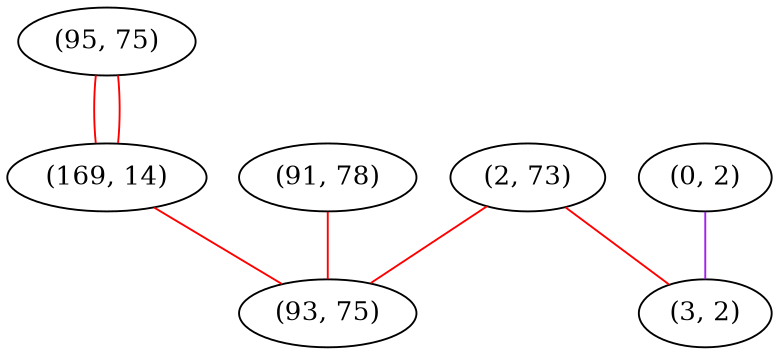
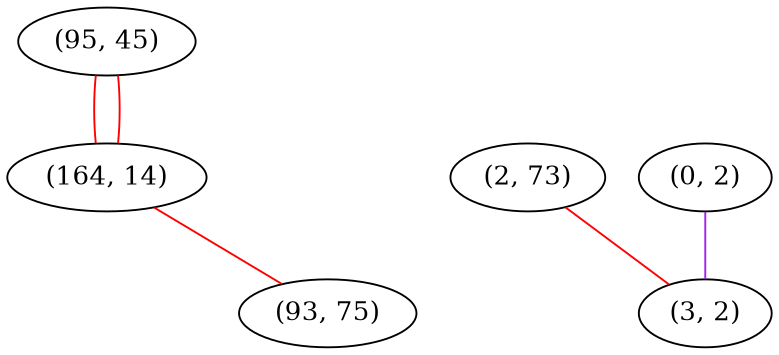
node "(95, 75)": label "(95, 75)" -> "(95, 45)"
node "(169, 14)": label "(169, 14)" -> "(164, 14)"
node "(91, 78)": removed
edge "(2, 73)" -- "(93, 75)": removed
